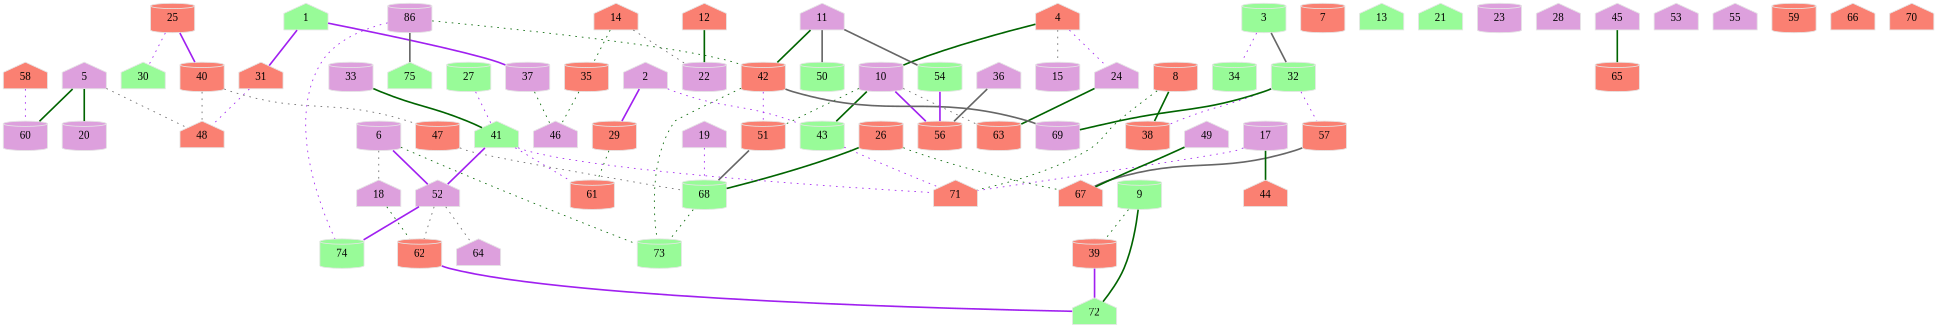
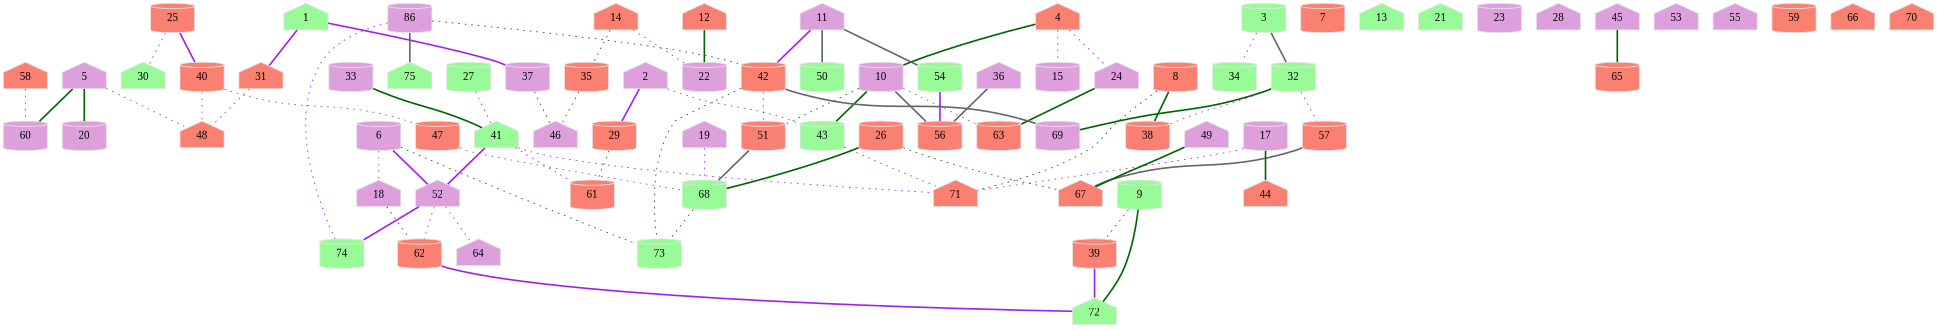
edge "11" -- "42": color darkgreen -> purple
edge "10" -- "56": color purple -> gray40
